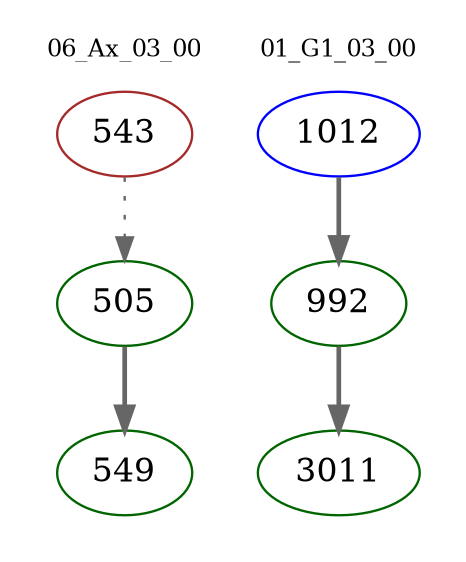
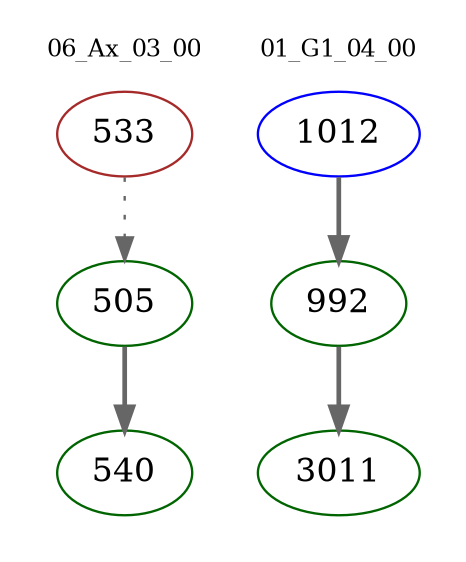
cluster "01_G1_03_00": label "01_G1_03_00" -> "01_G1_04_00"
node "543": label "543" -> "533"
node "549": label "549" -> "540"
